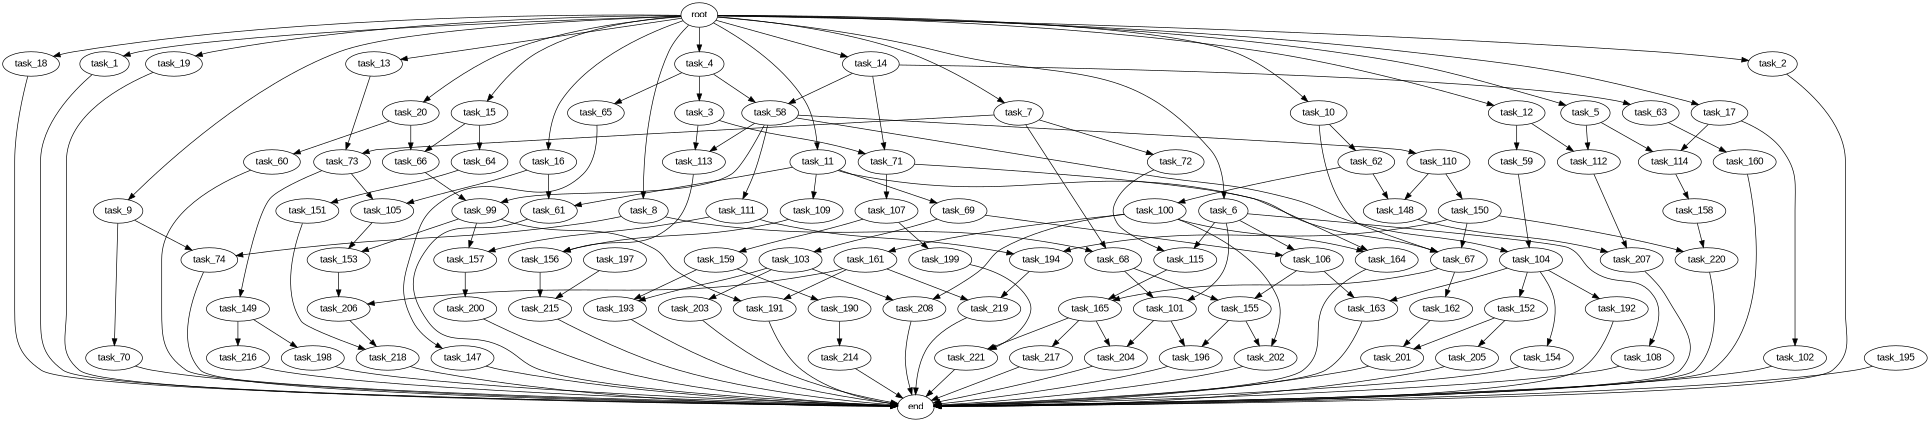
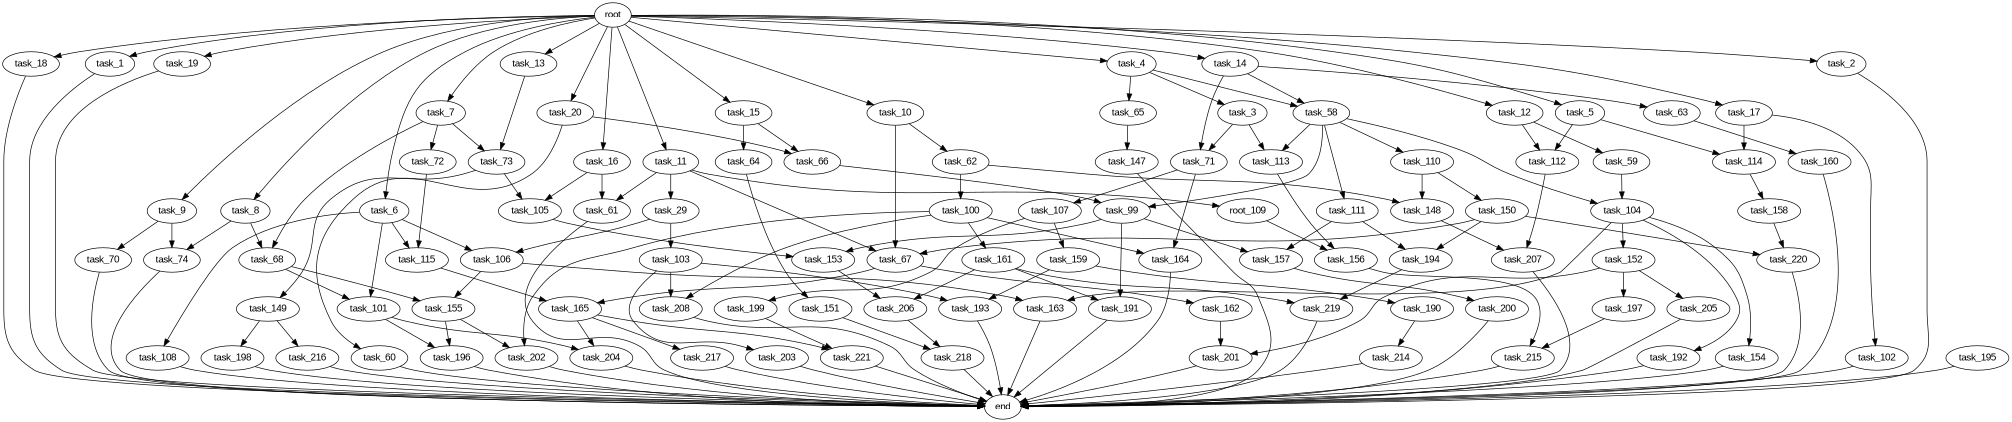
node "task_109": label "task_109" -> "root_109"
node "task_69": label "task_69" -> "task_29"
edge "task_152" -> "task_197": added
